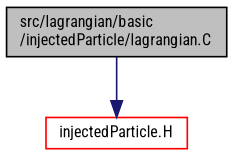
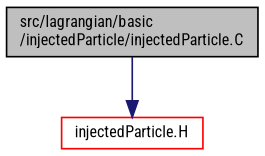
node "src/lagrangian/basic /injectedParticle/lagrangian.C": label "src/lagrangian/basic /injectedParticle/lagrangian.C" -> "src/lagrangian/basic /injectedParticle/injectedParticle.C"
